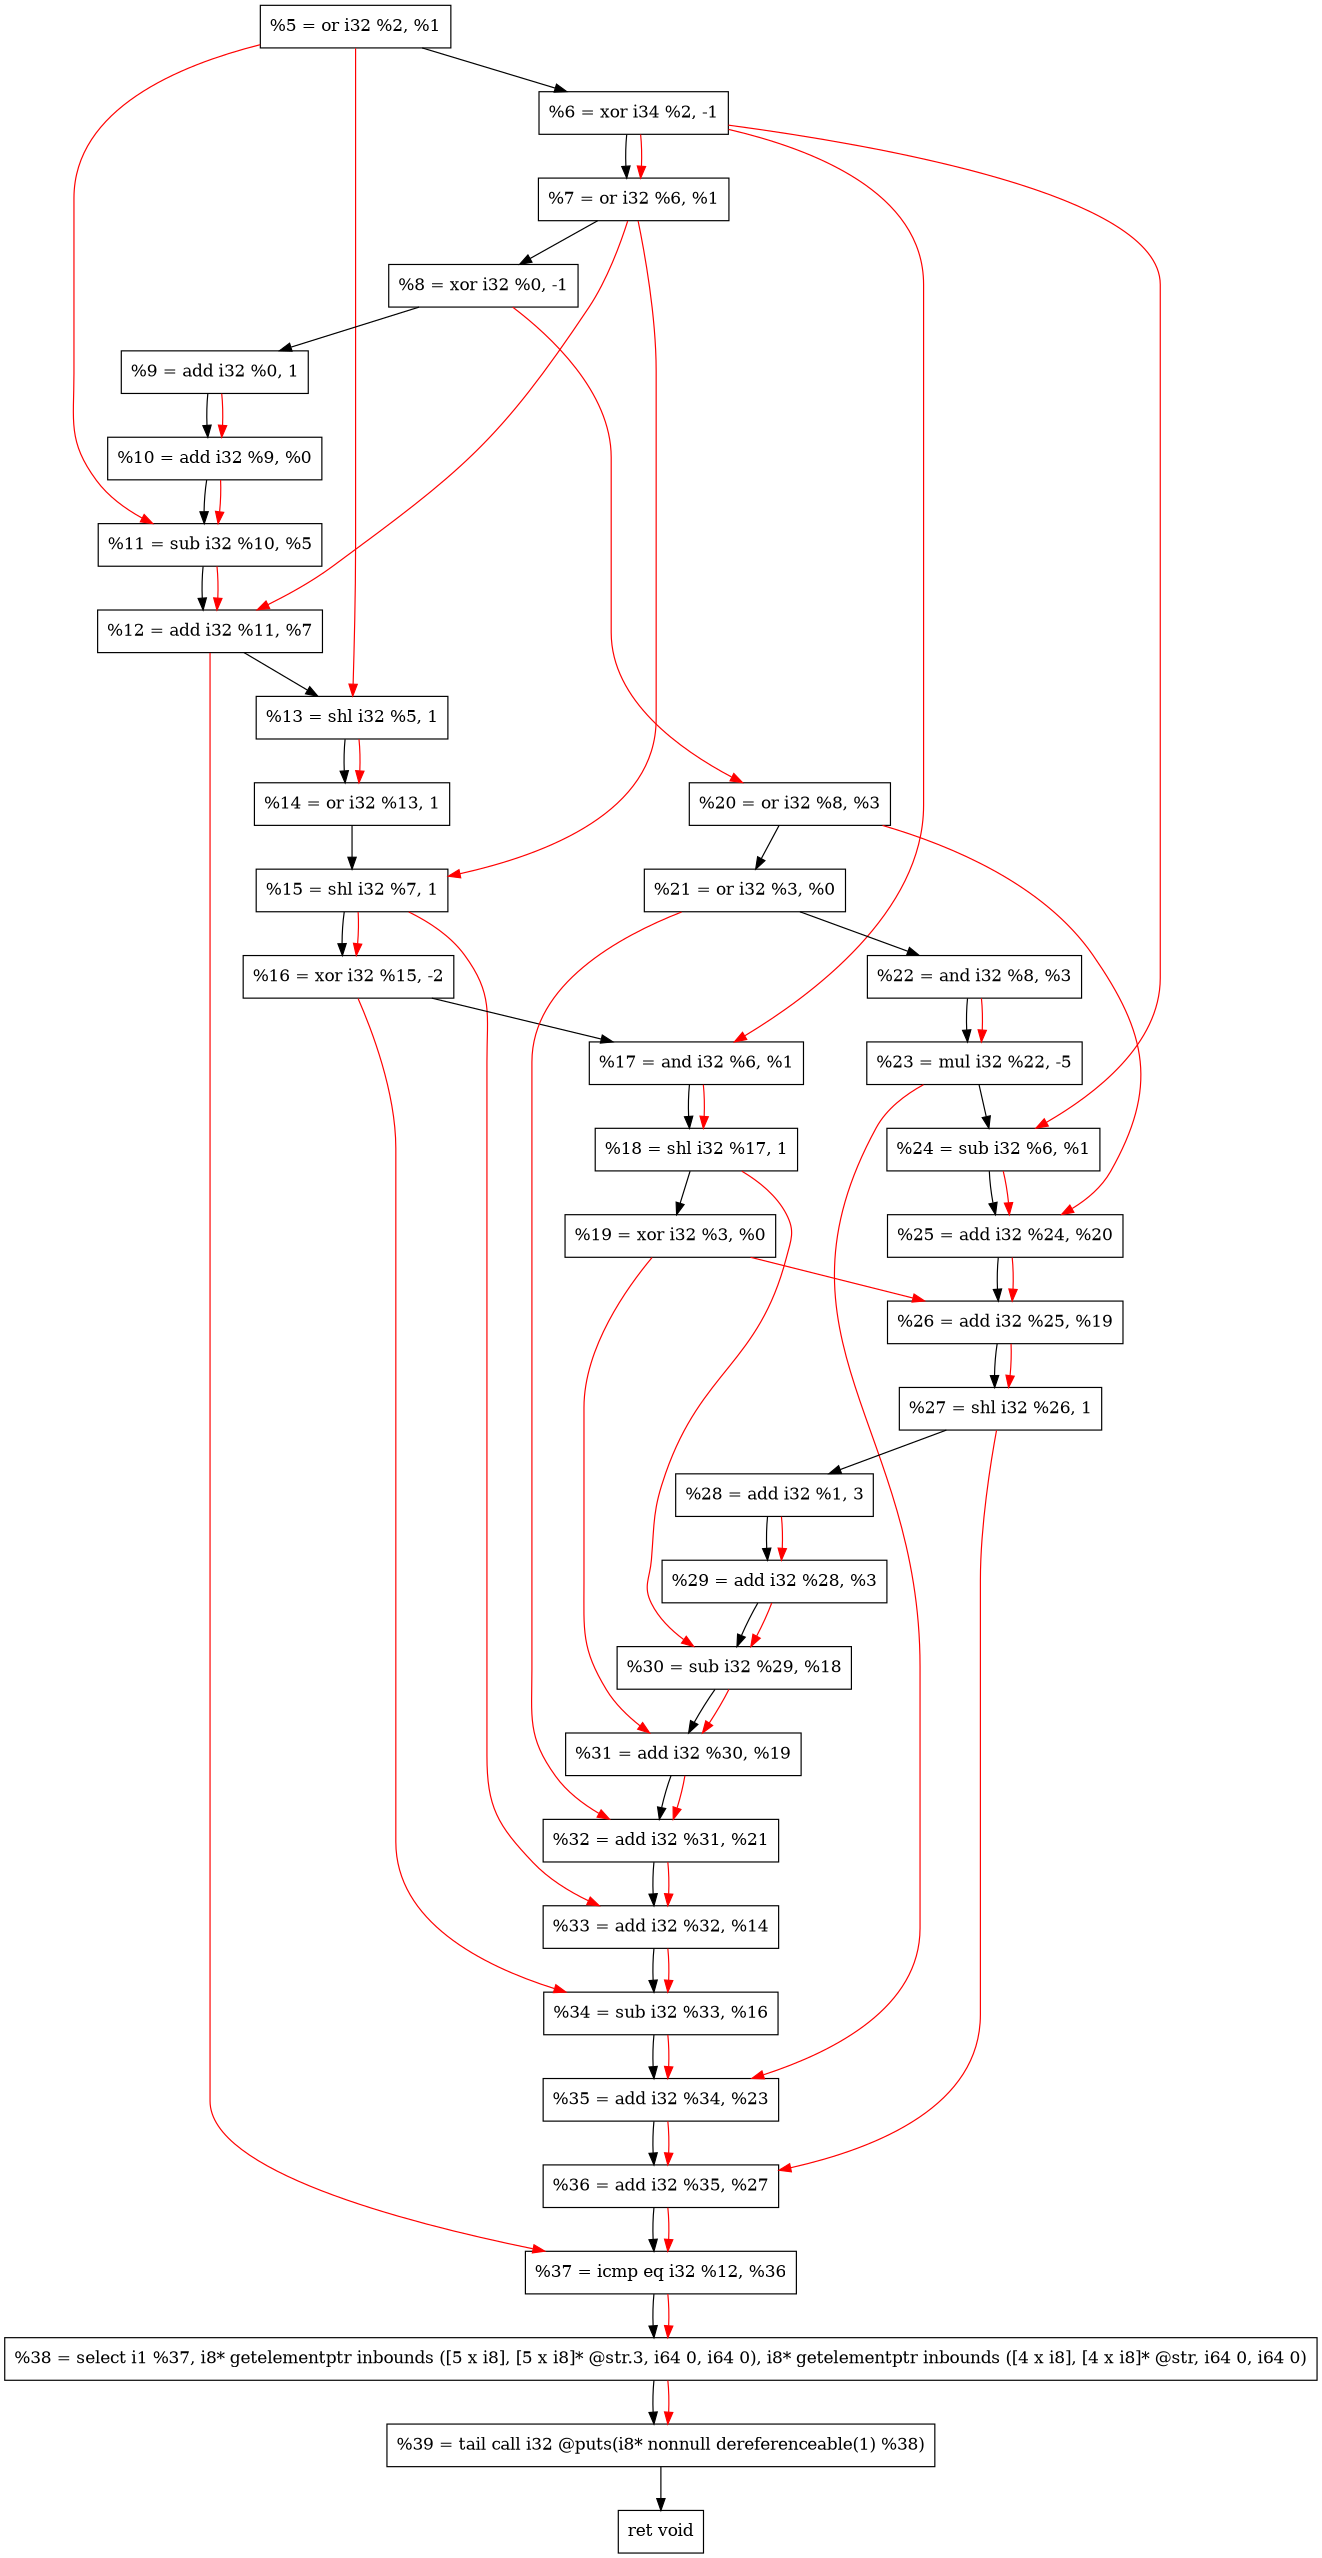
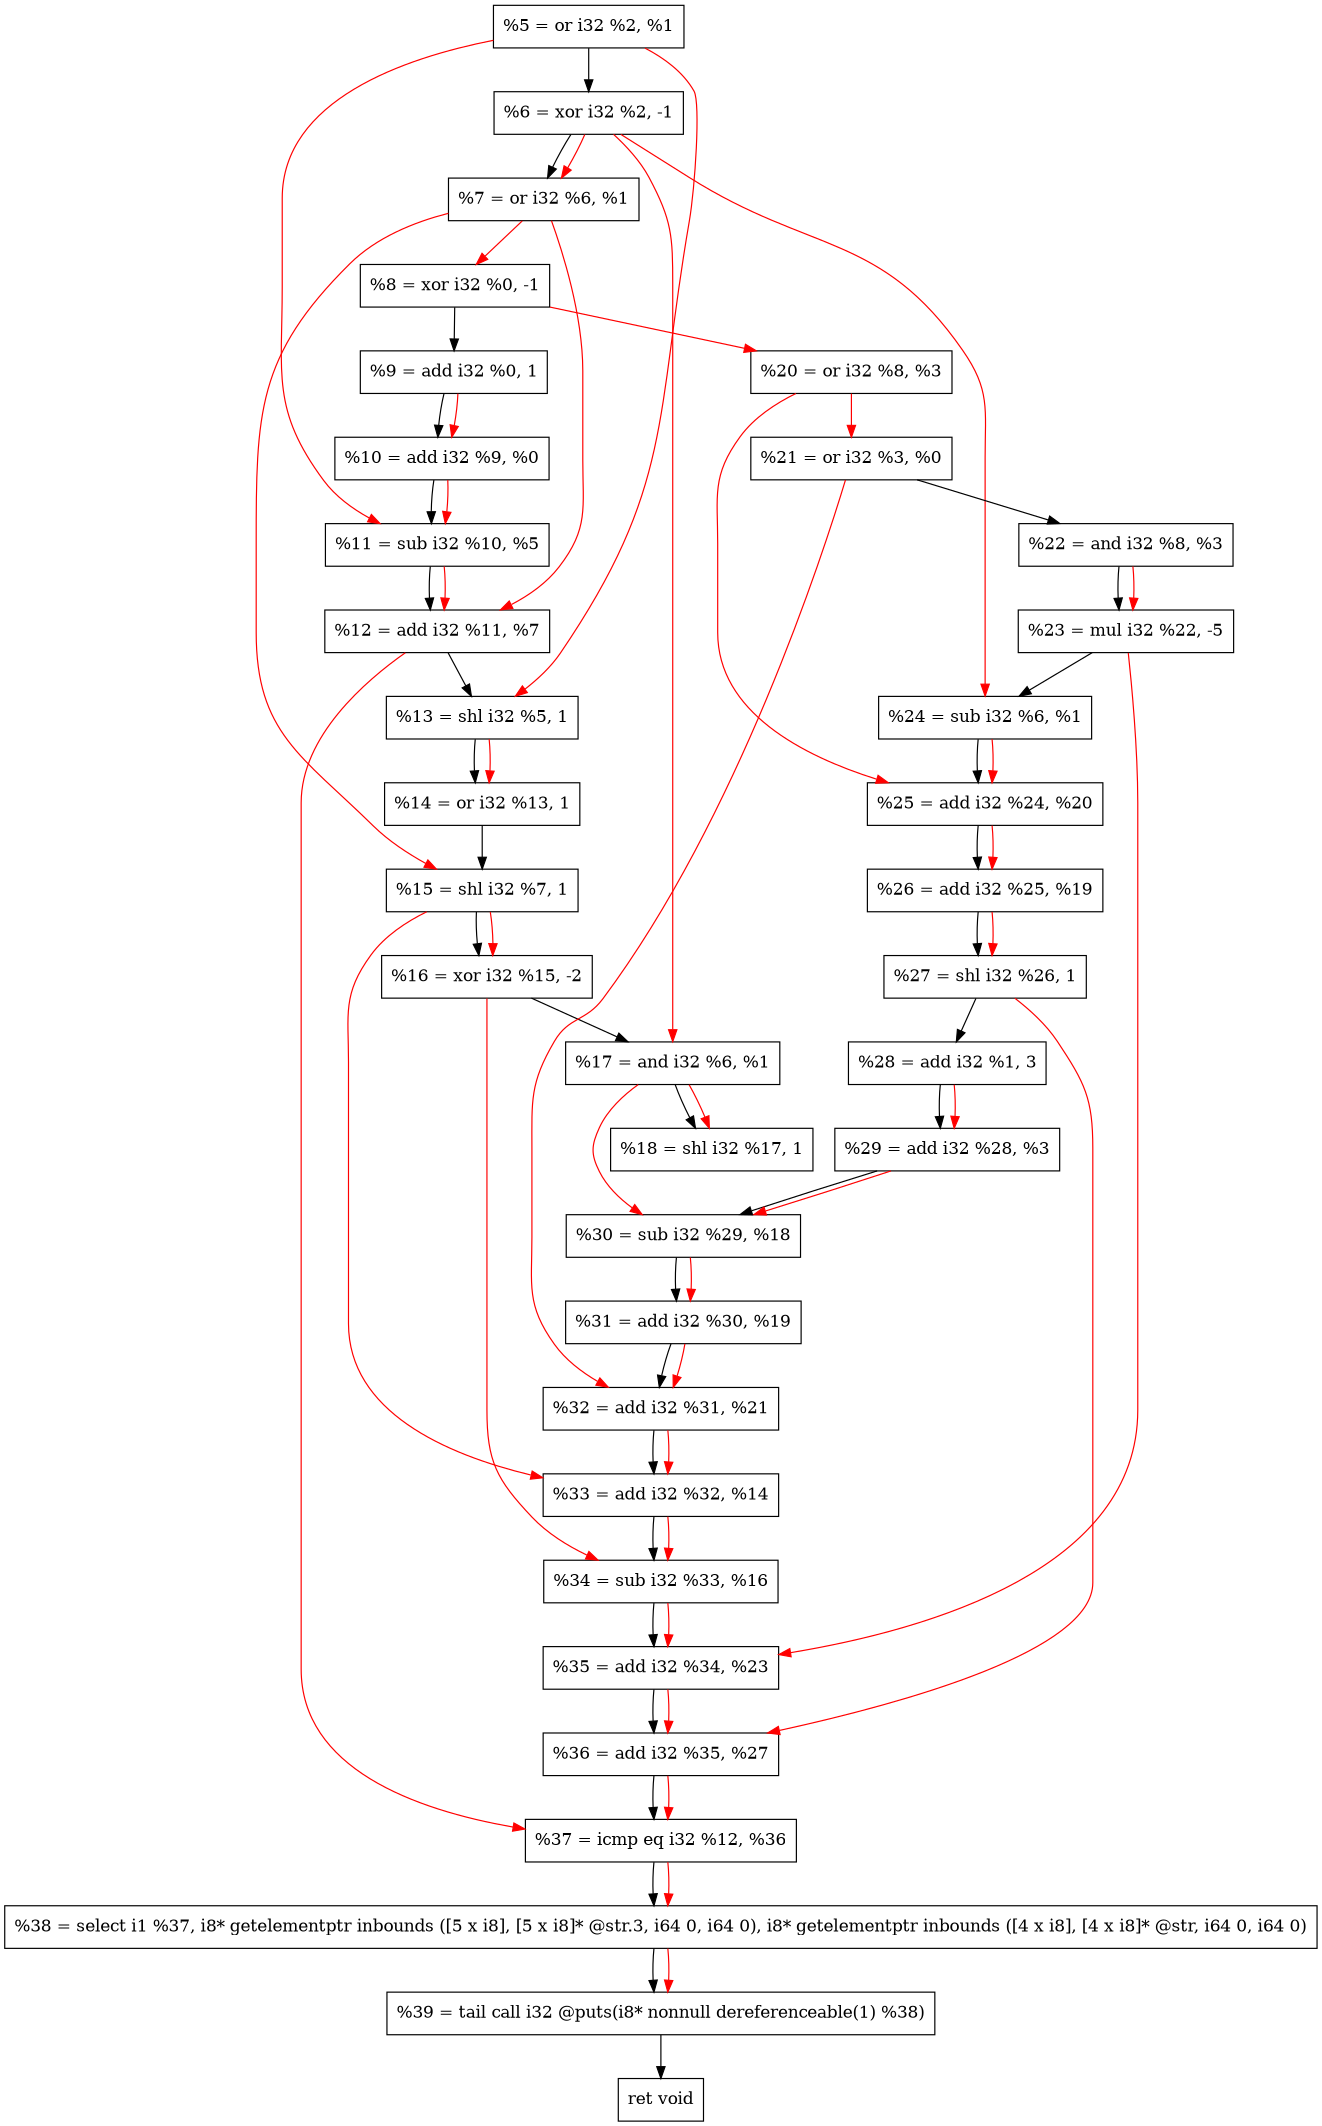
node "%6 = xor i34 %2, -1": label "%6 = xor i34 %2, -1" -> "%6 = xor i32 %2, -1"
edge "%7 = or i32 %6, %1" -> "%8 = xor i32 %0, -1": color black -> red
edge "%20 = or i32 %8, %3" -> "%21 = or i32 %3, %0": color black -> red
node "%19 = xor i32 %3, %0": removed
edge "%18 = shl i32 %17, 1" -> "%30 = sub i32 %29, %18": now "%17 = and i32 %6, %1" -> "%30 = sub i32 %29, %18"
